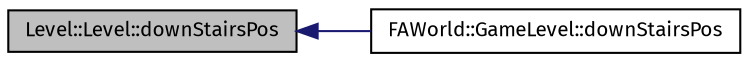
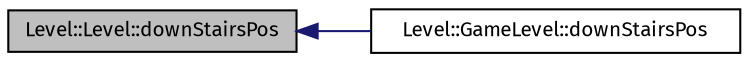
node "FAWorld::GameLevel::downStairsPos": label "FAWorld::GameLevel::downStairsPos" -> "Level::GameLevel::downStairsPos"
